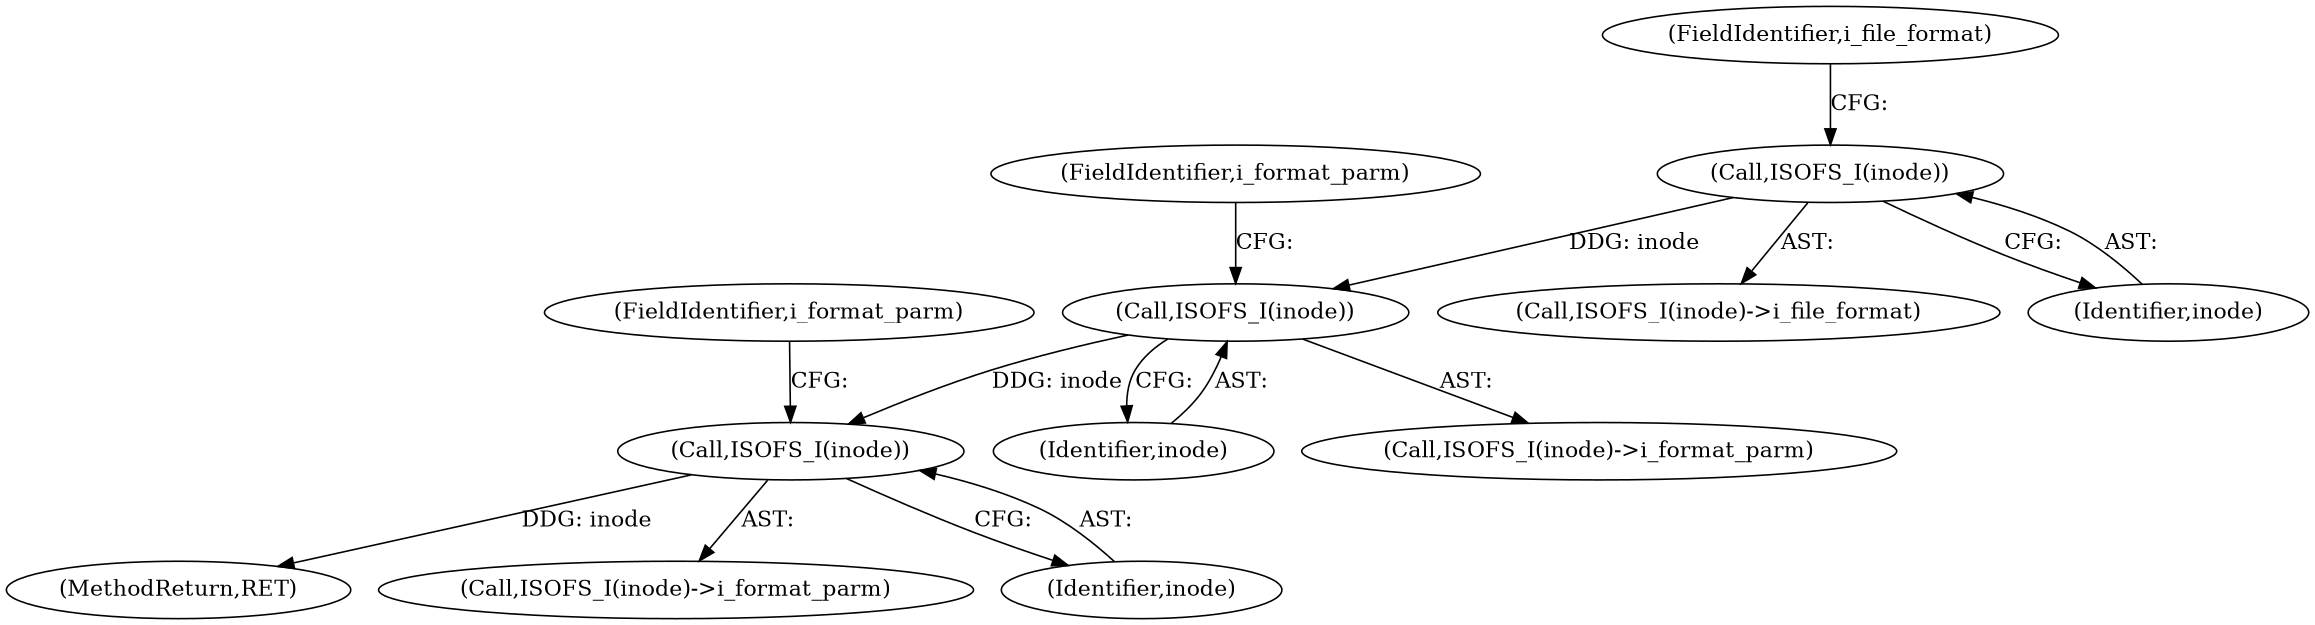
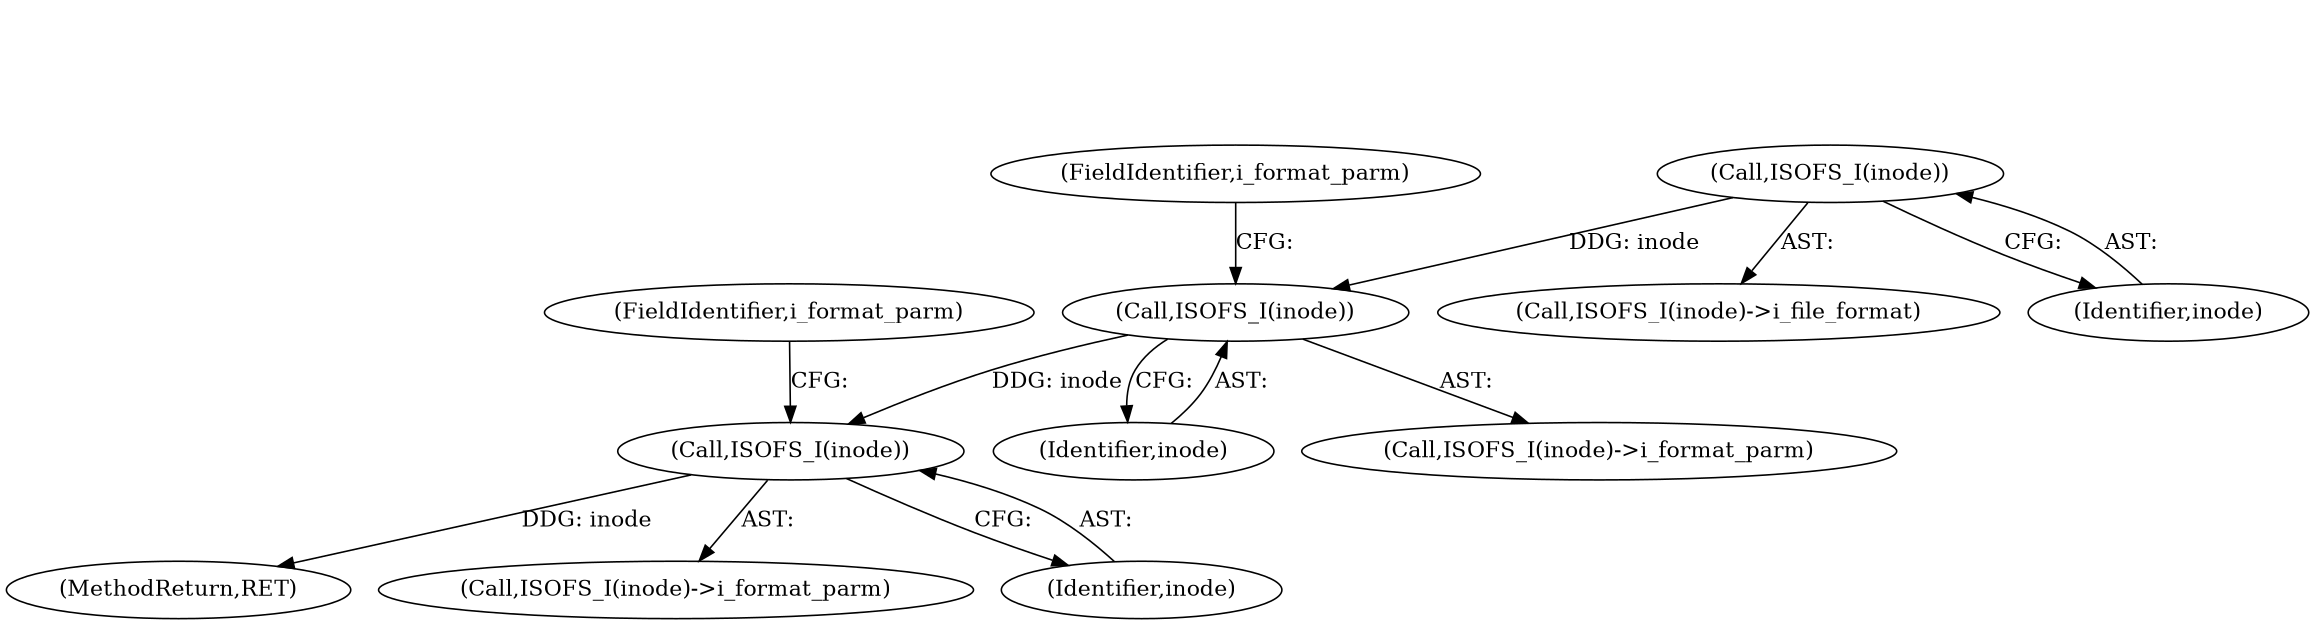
node "(FieldIdentifier,i_file_format)": removed
